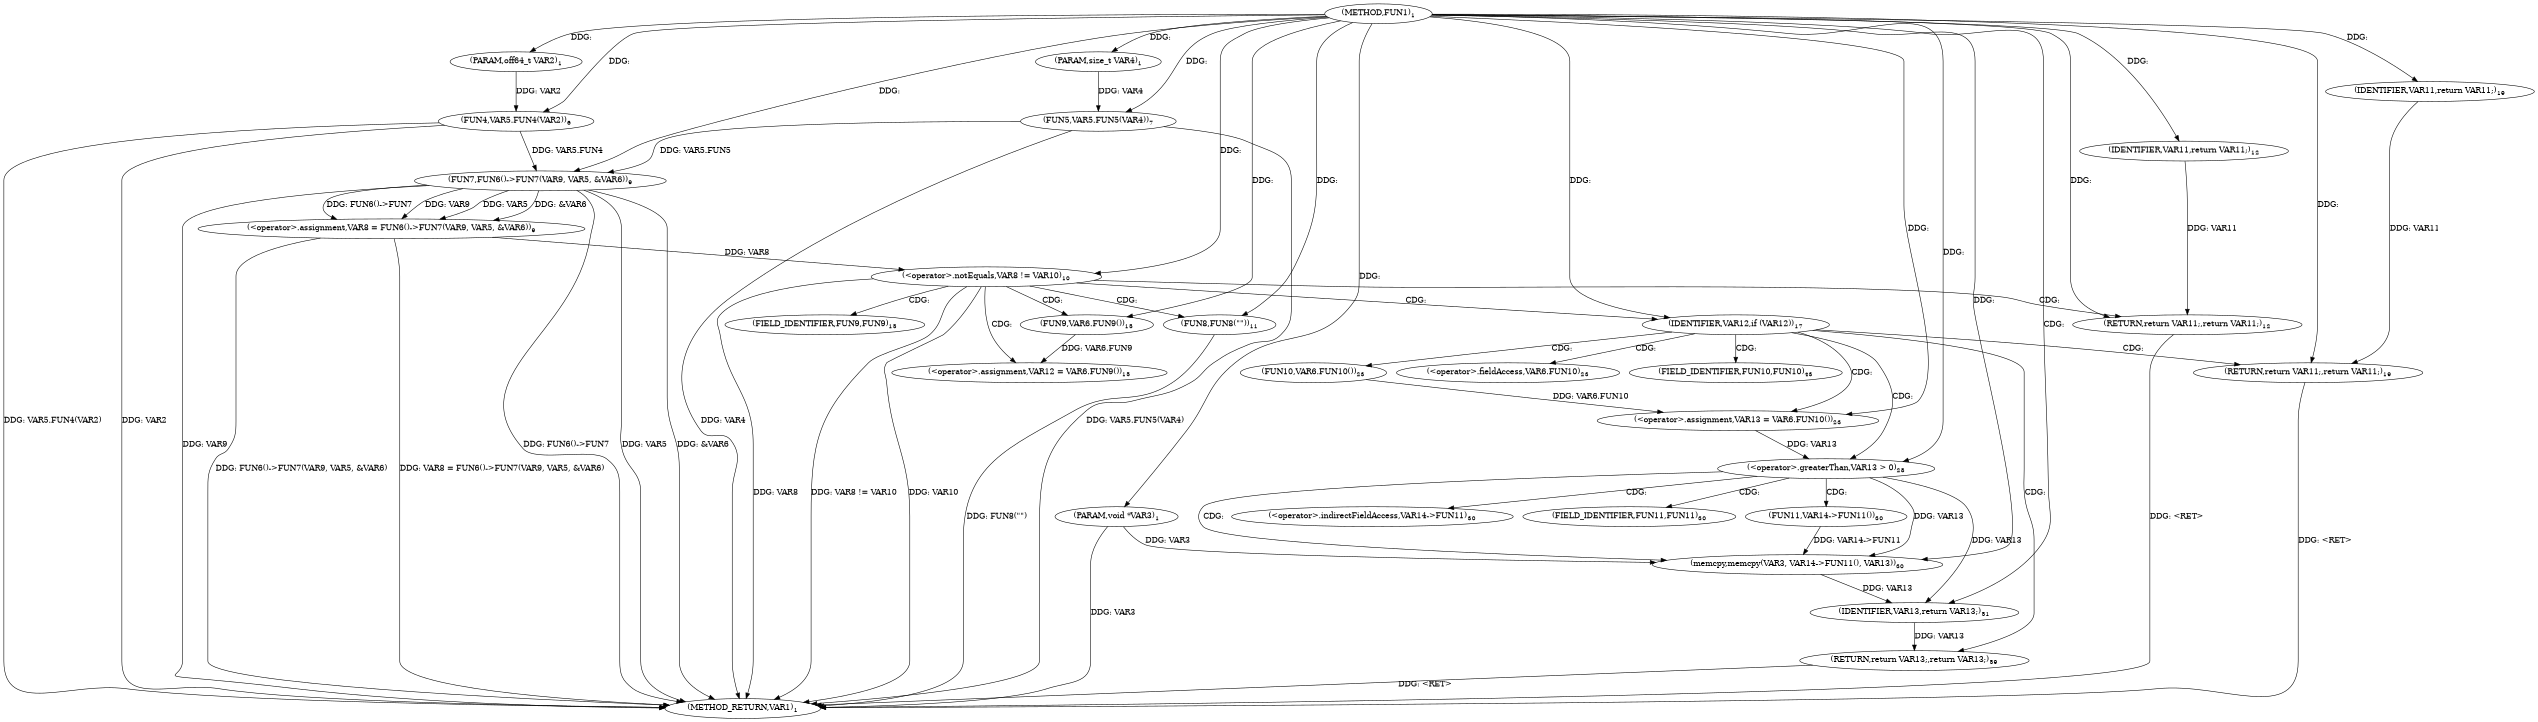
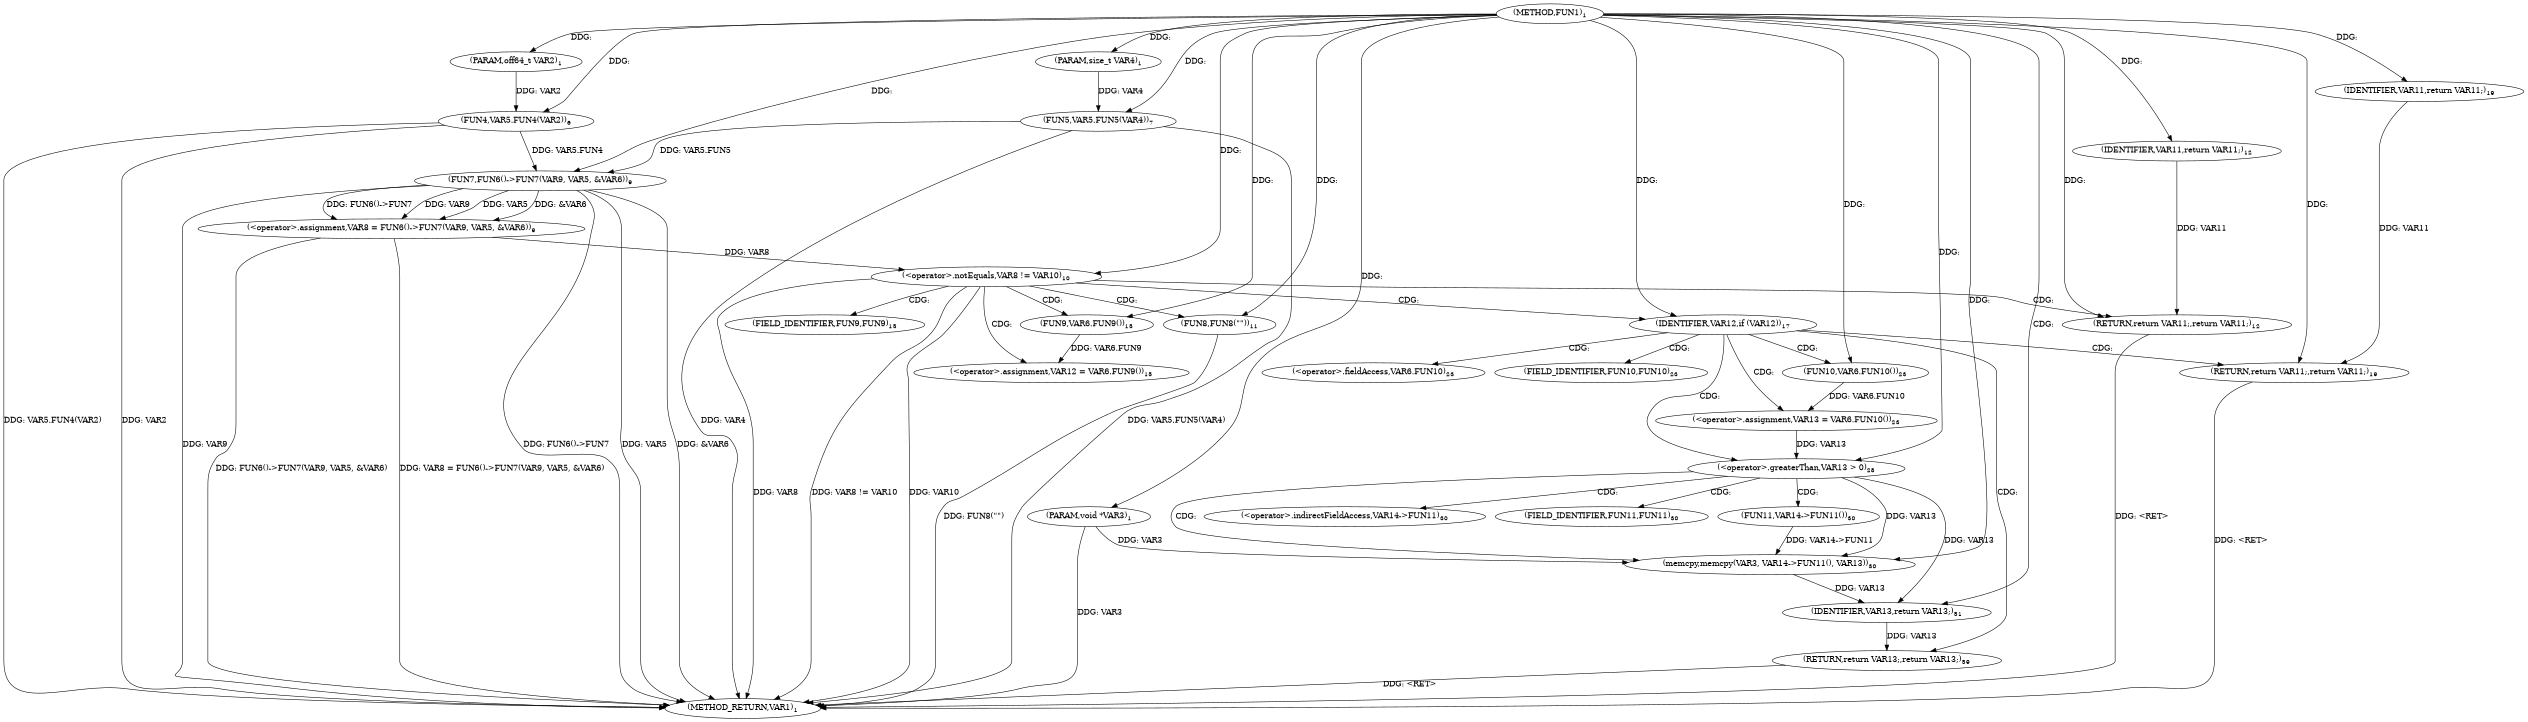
edge "(METHOD,FUN1)" -> "(<operator>.assignment,VAR13 = VAR6.FUN10())": now "(METHOD,FUN1)" -> "(FUN10,VAR6.FUN10())"
node "(FIELD_IDENTIFIER,FUN10,FUN10)": text "43" -> "23"
